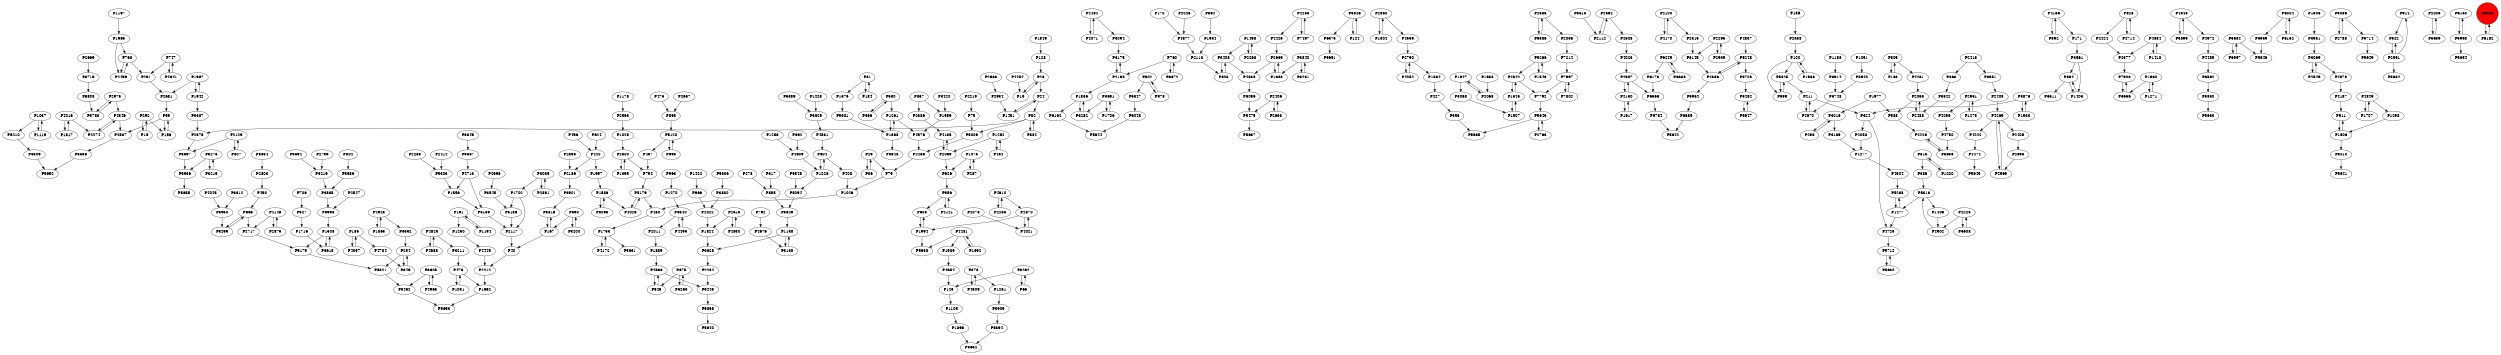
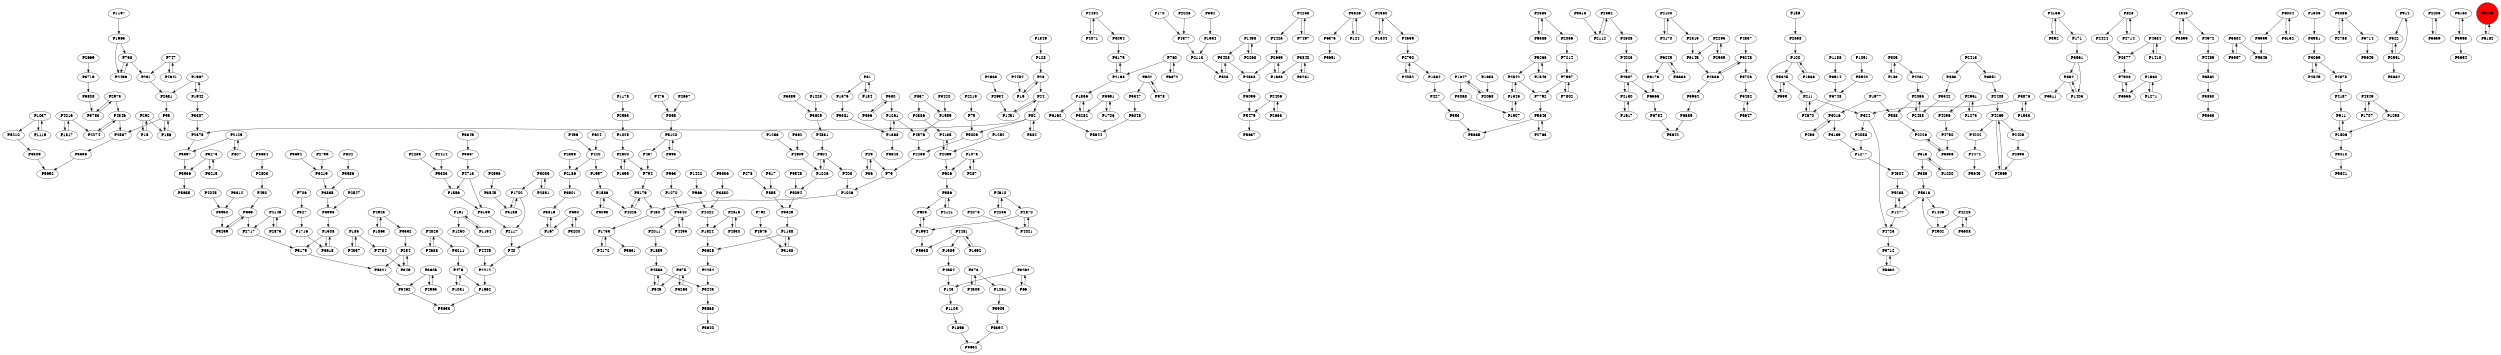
node "P434": removed
edge "P5186" -> "P2117": now "P5186" -> "P1702"
